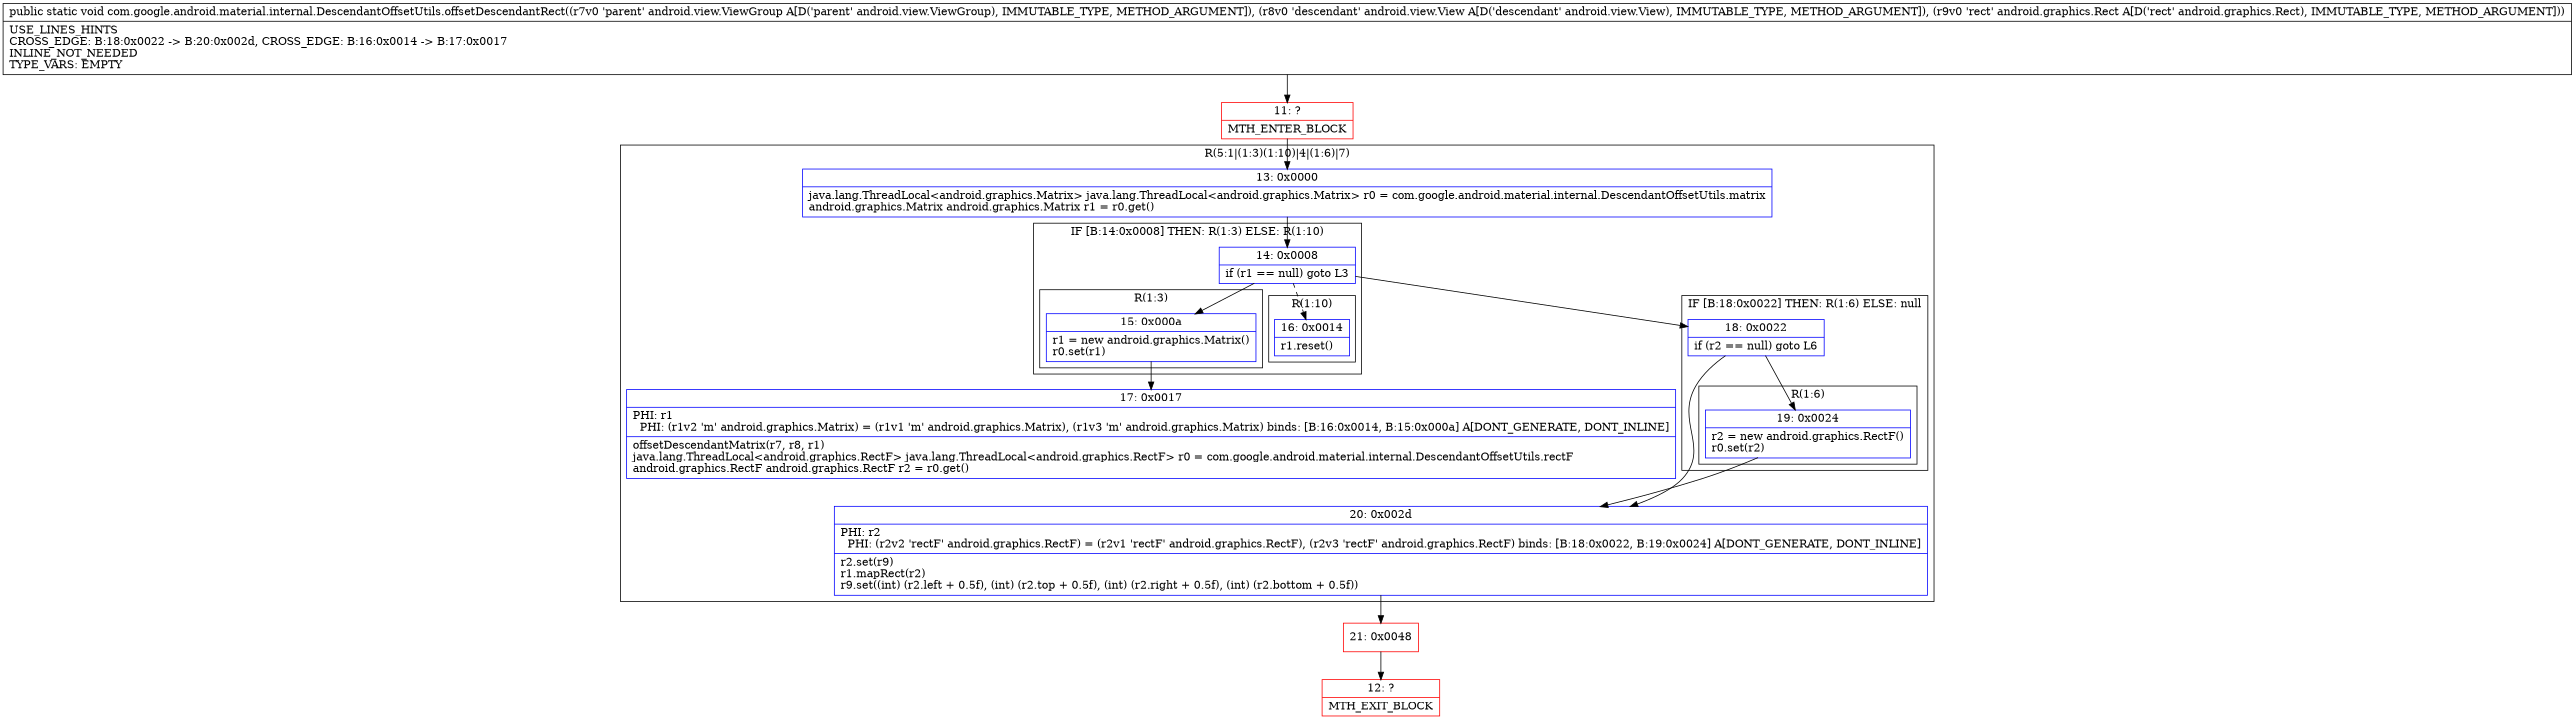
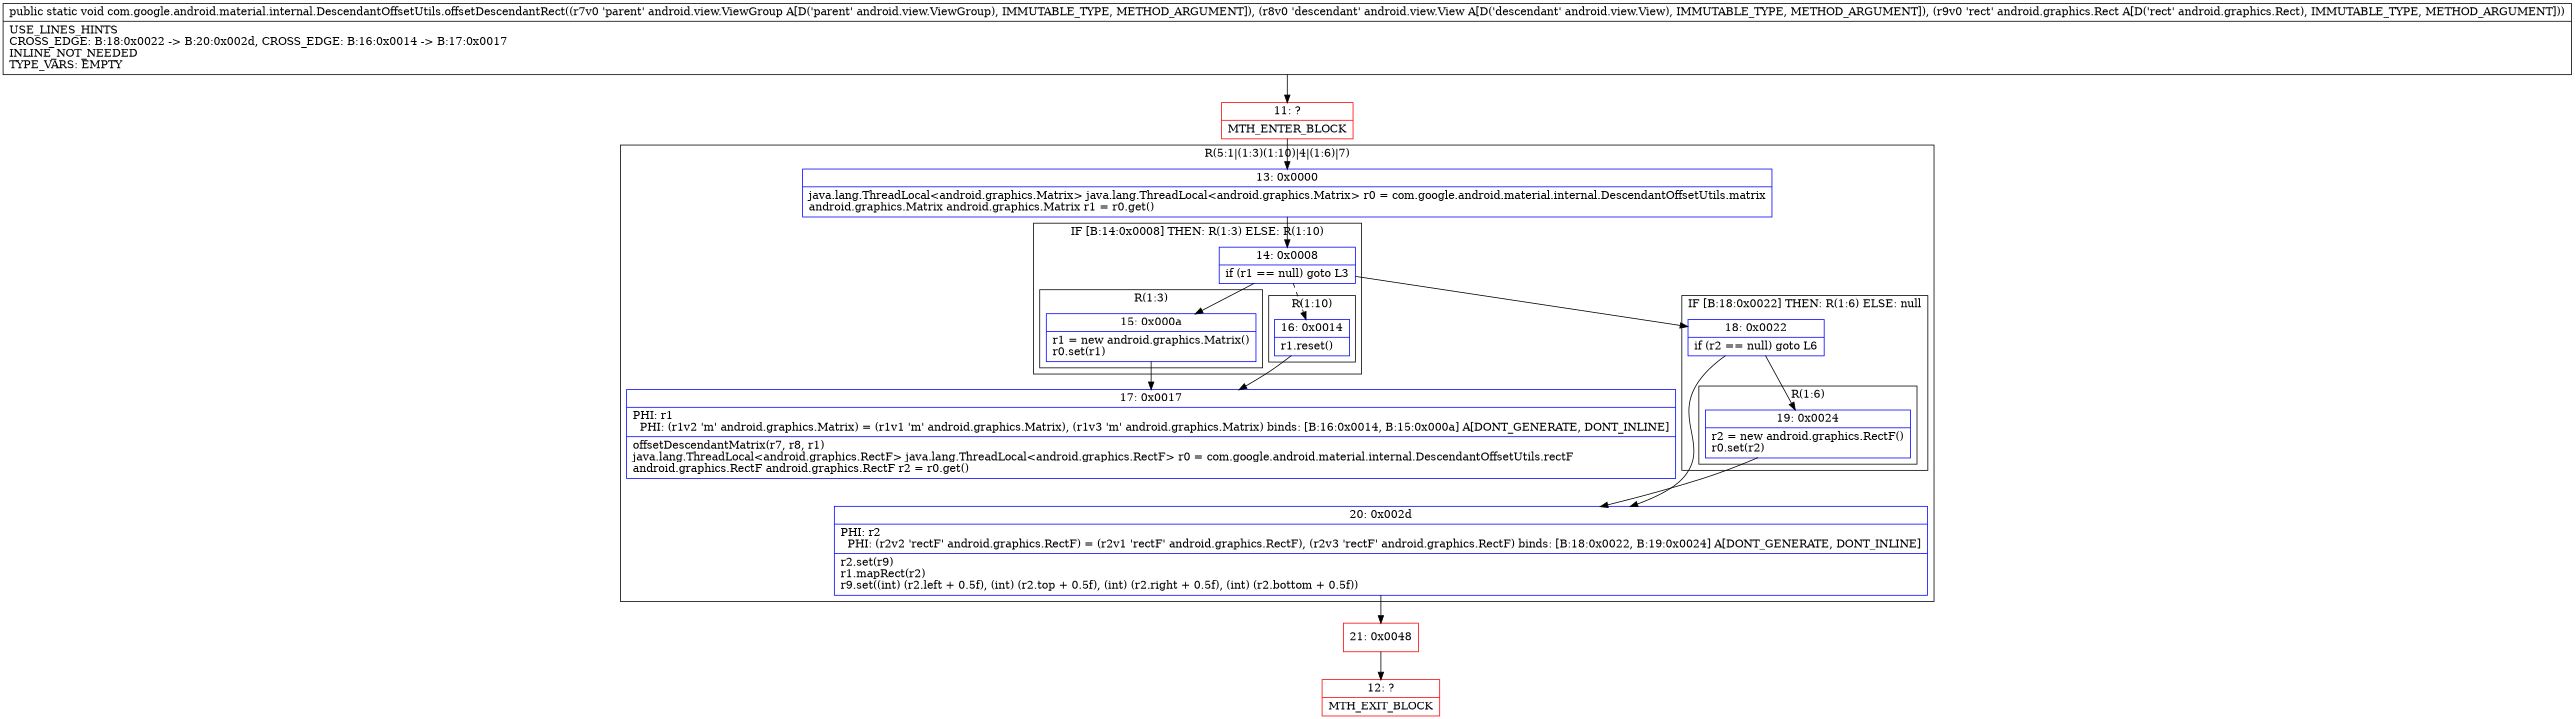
edge "16: 0x0014" -> "17: 0x0017": added
